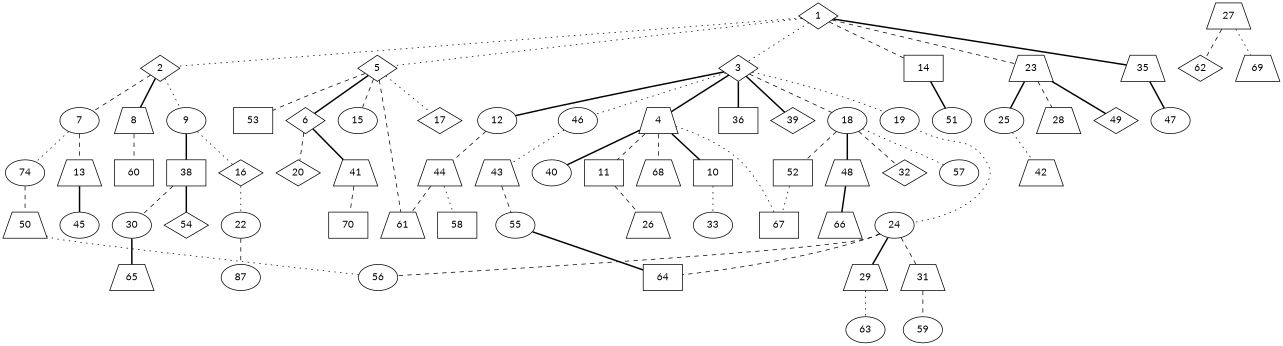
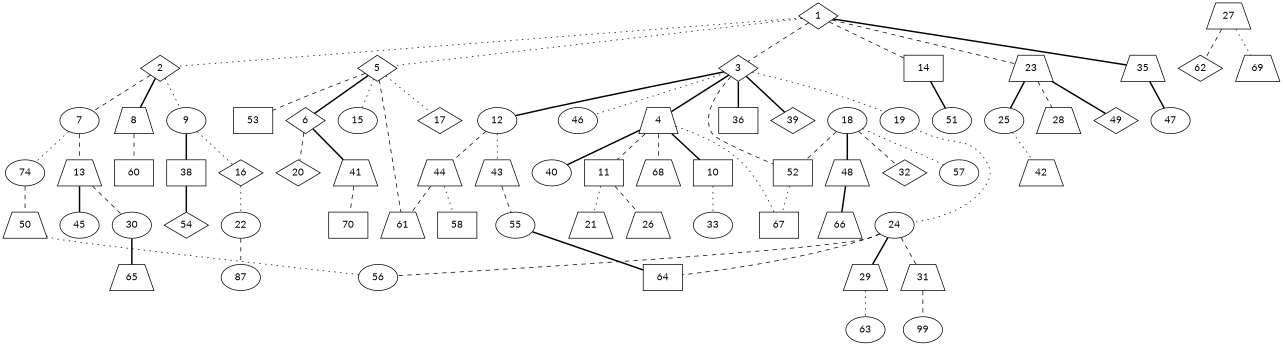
edge "1" -- "3": style dotted -> dashed
edge "5" -- "15": style dashed -> dotted
edge "3" -- "18": now "3" -- "52"
edge "46" -- "43": now "12" -- "43"
edge "38" -- "30": now "13" -- "30"
node "21": added
node "59": label "59" -> "99"
